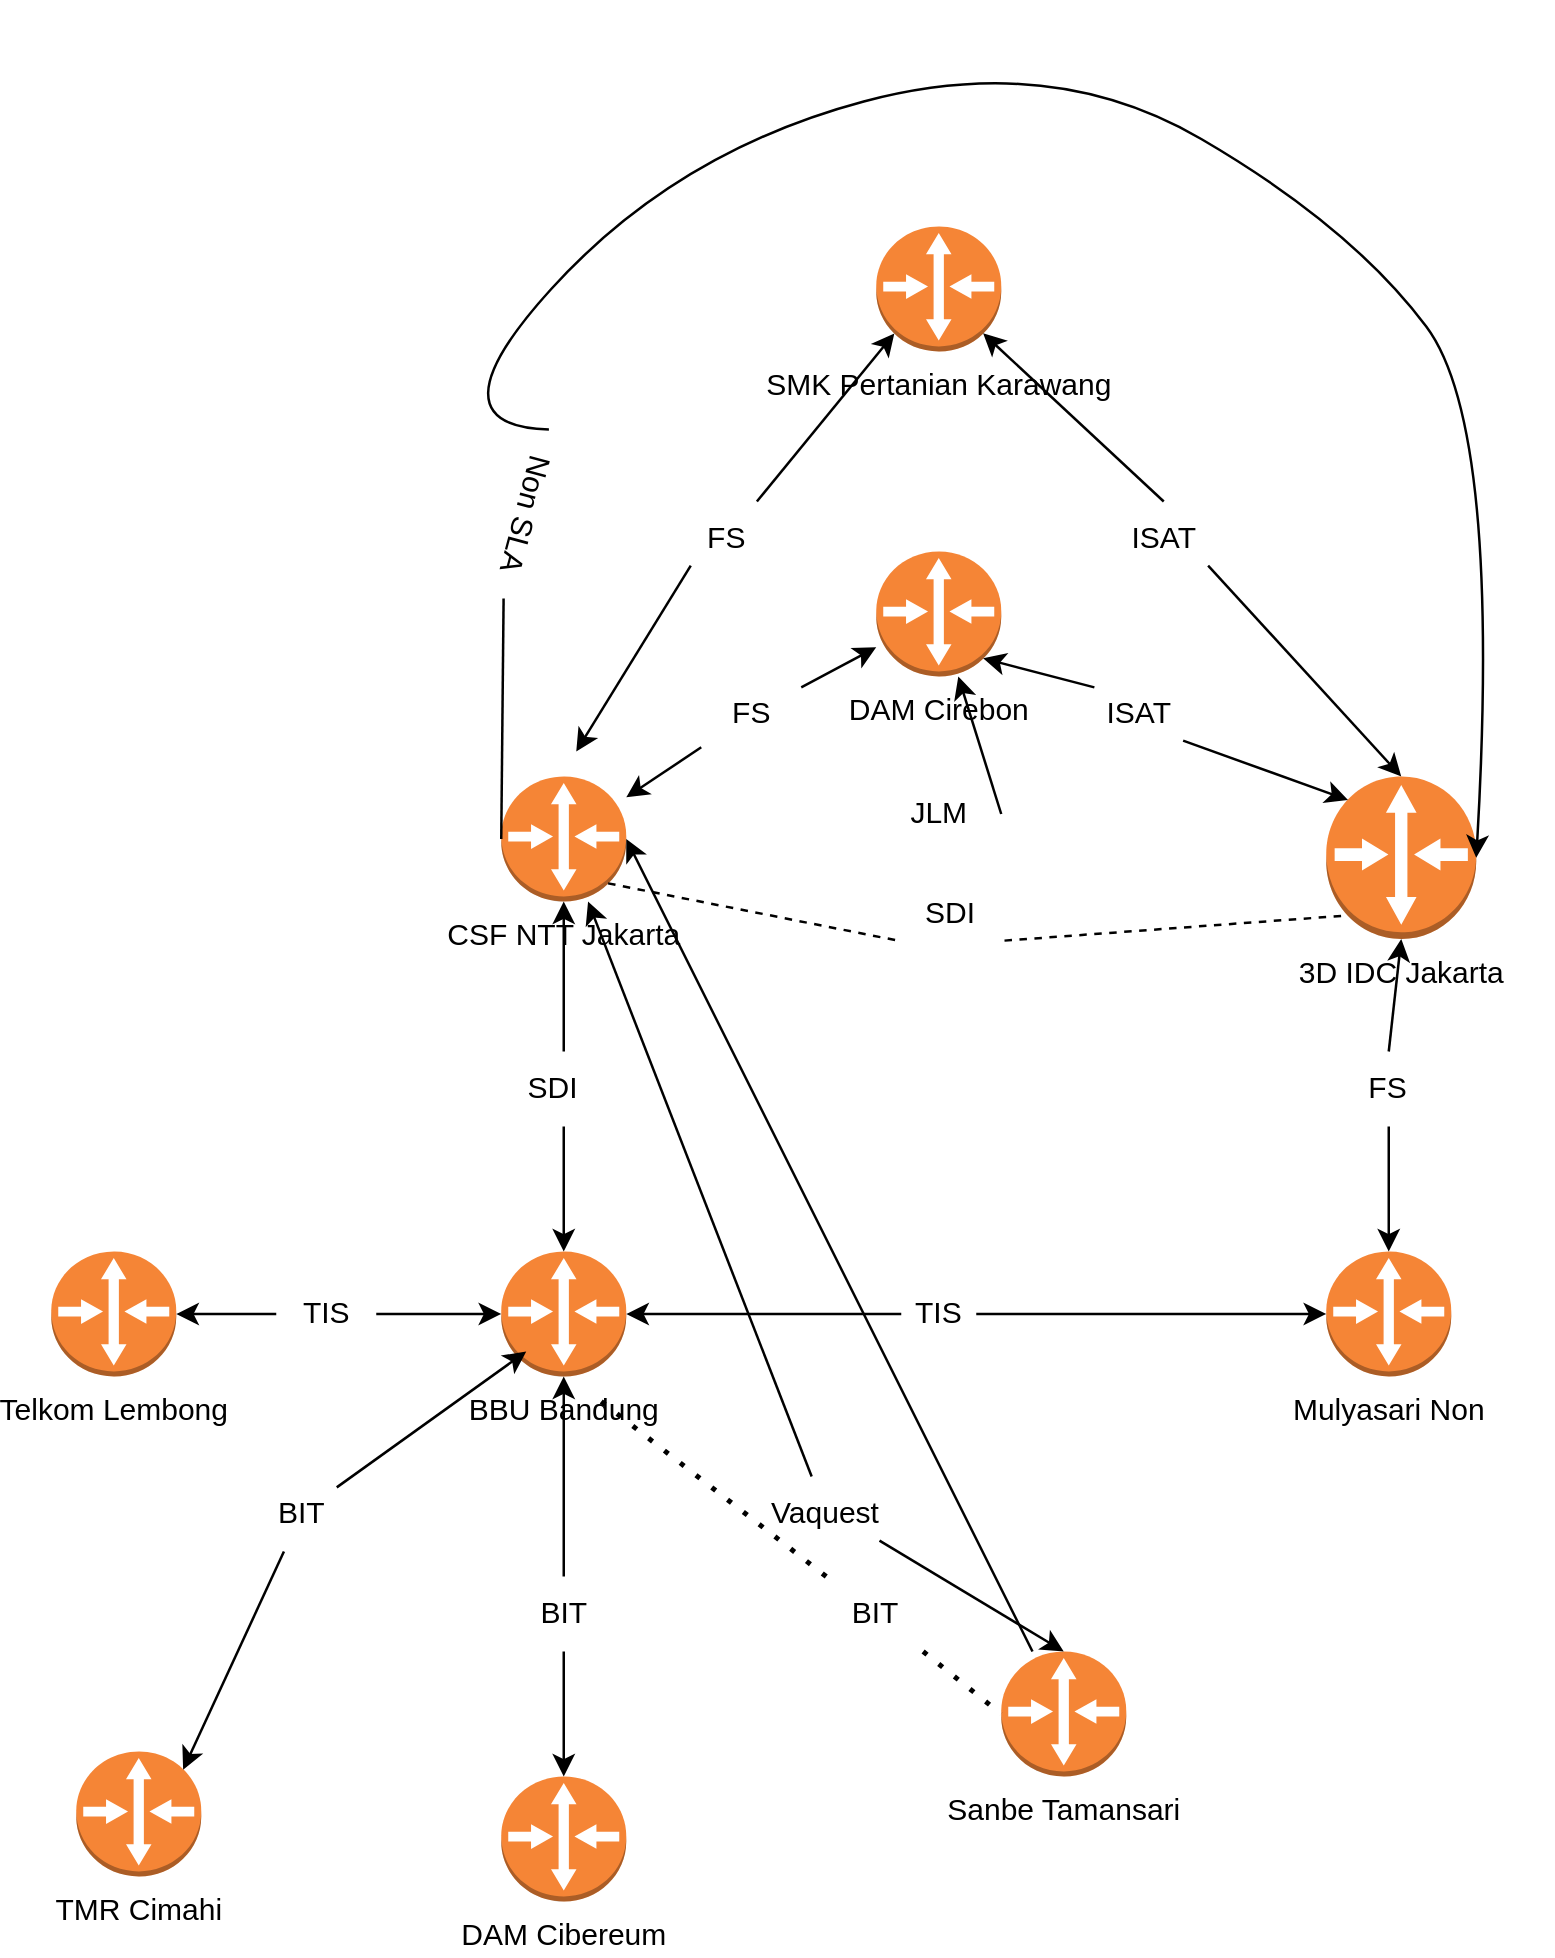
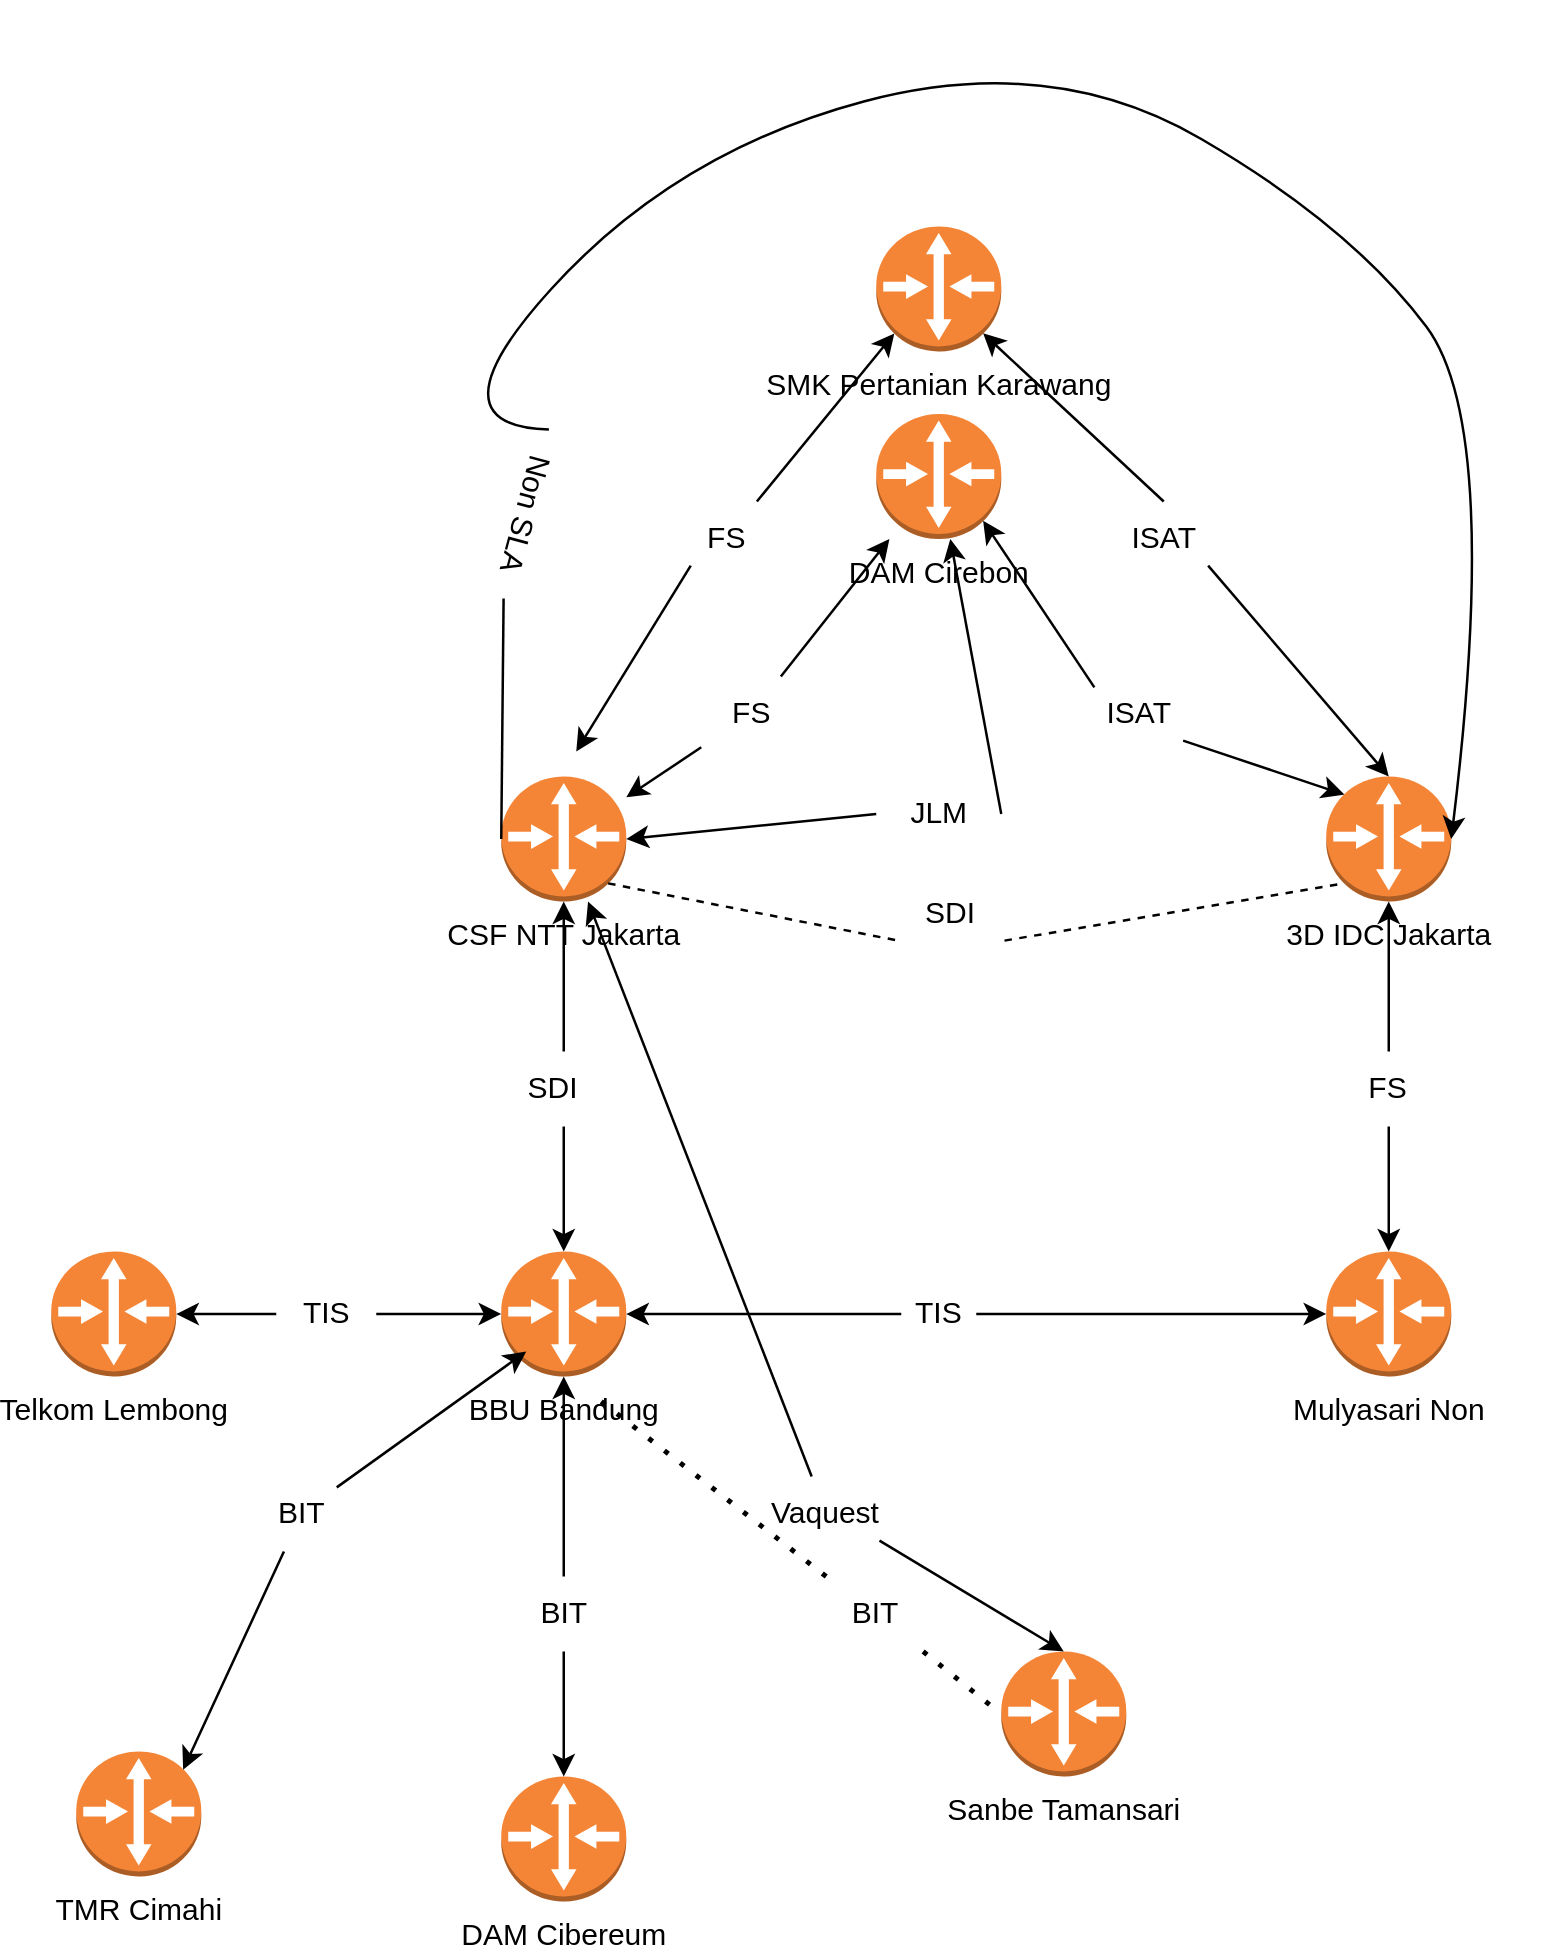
node "DAM Cirebon": moved (939, 614) -> (939, 476)
node "3D IDC Jakarta": size 150x163 -> 125x125
edge "Sanbe Tamansari" -> "CSF NTT Jakarta": now "JLM" -> "CSF NTT Jakarta"
